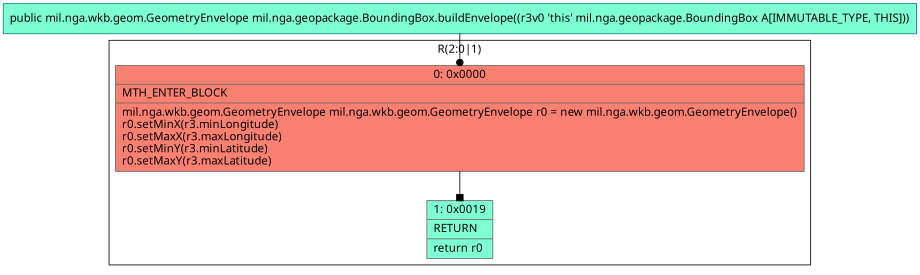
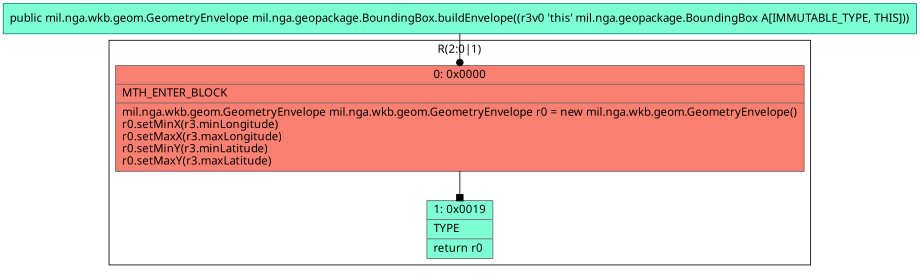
node "1: 0x0019": text "RETURN" -> "TYPE"
